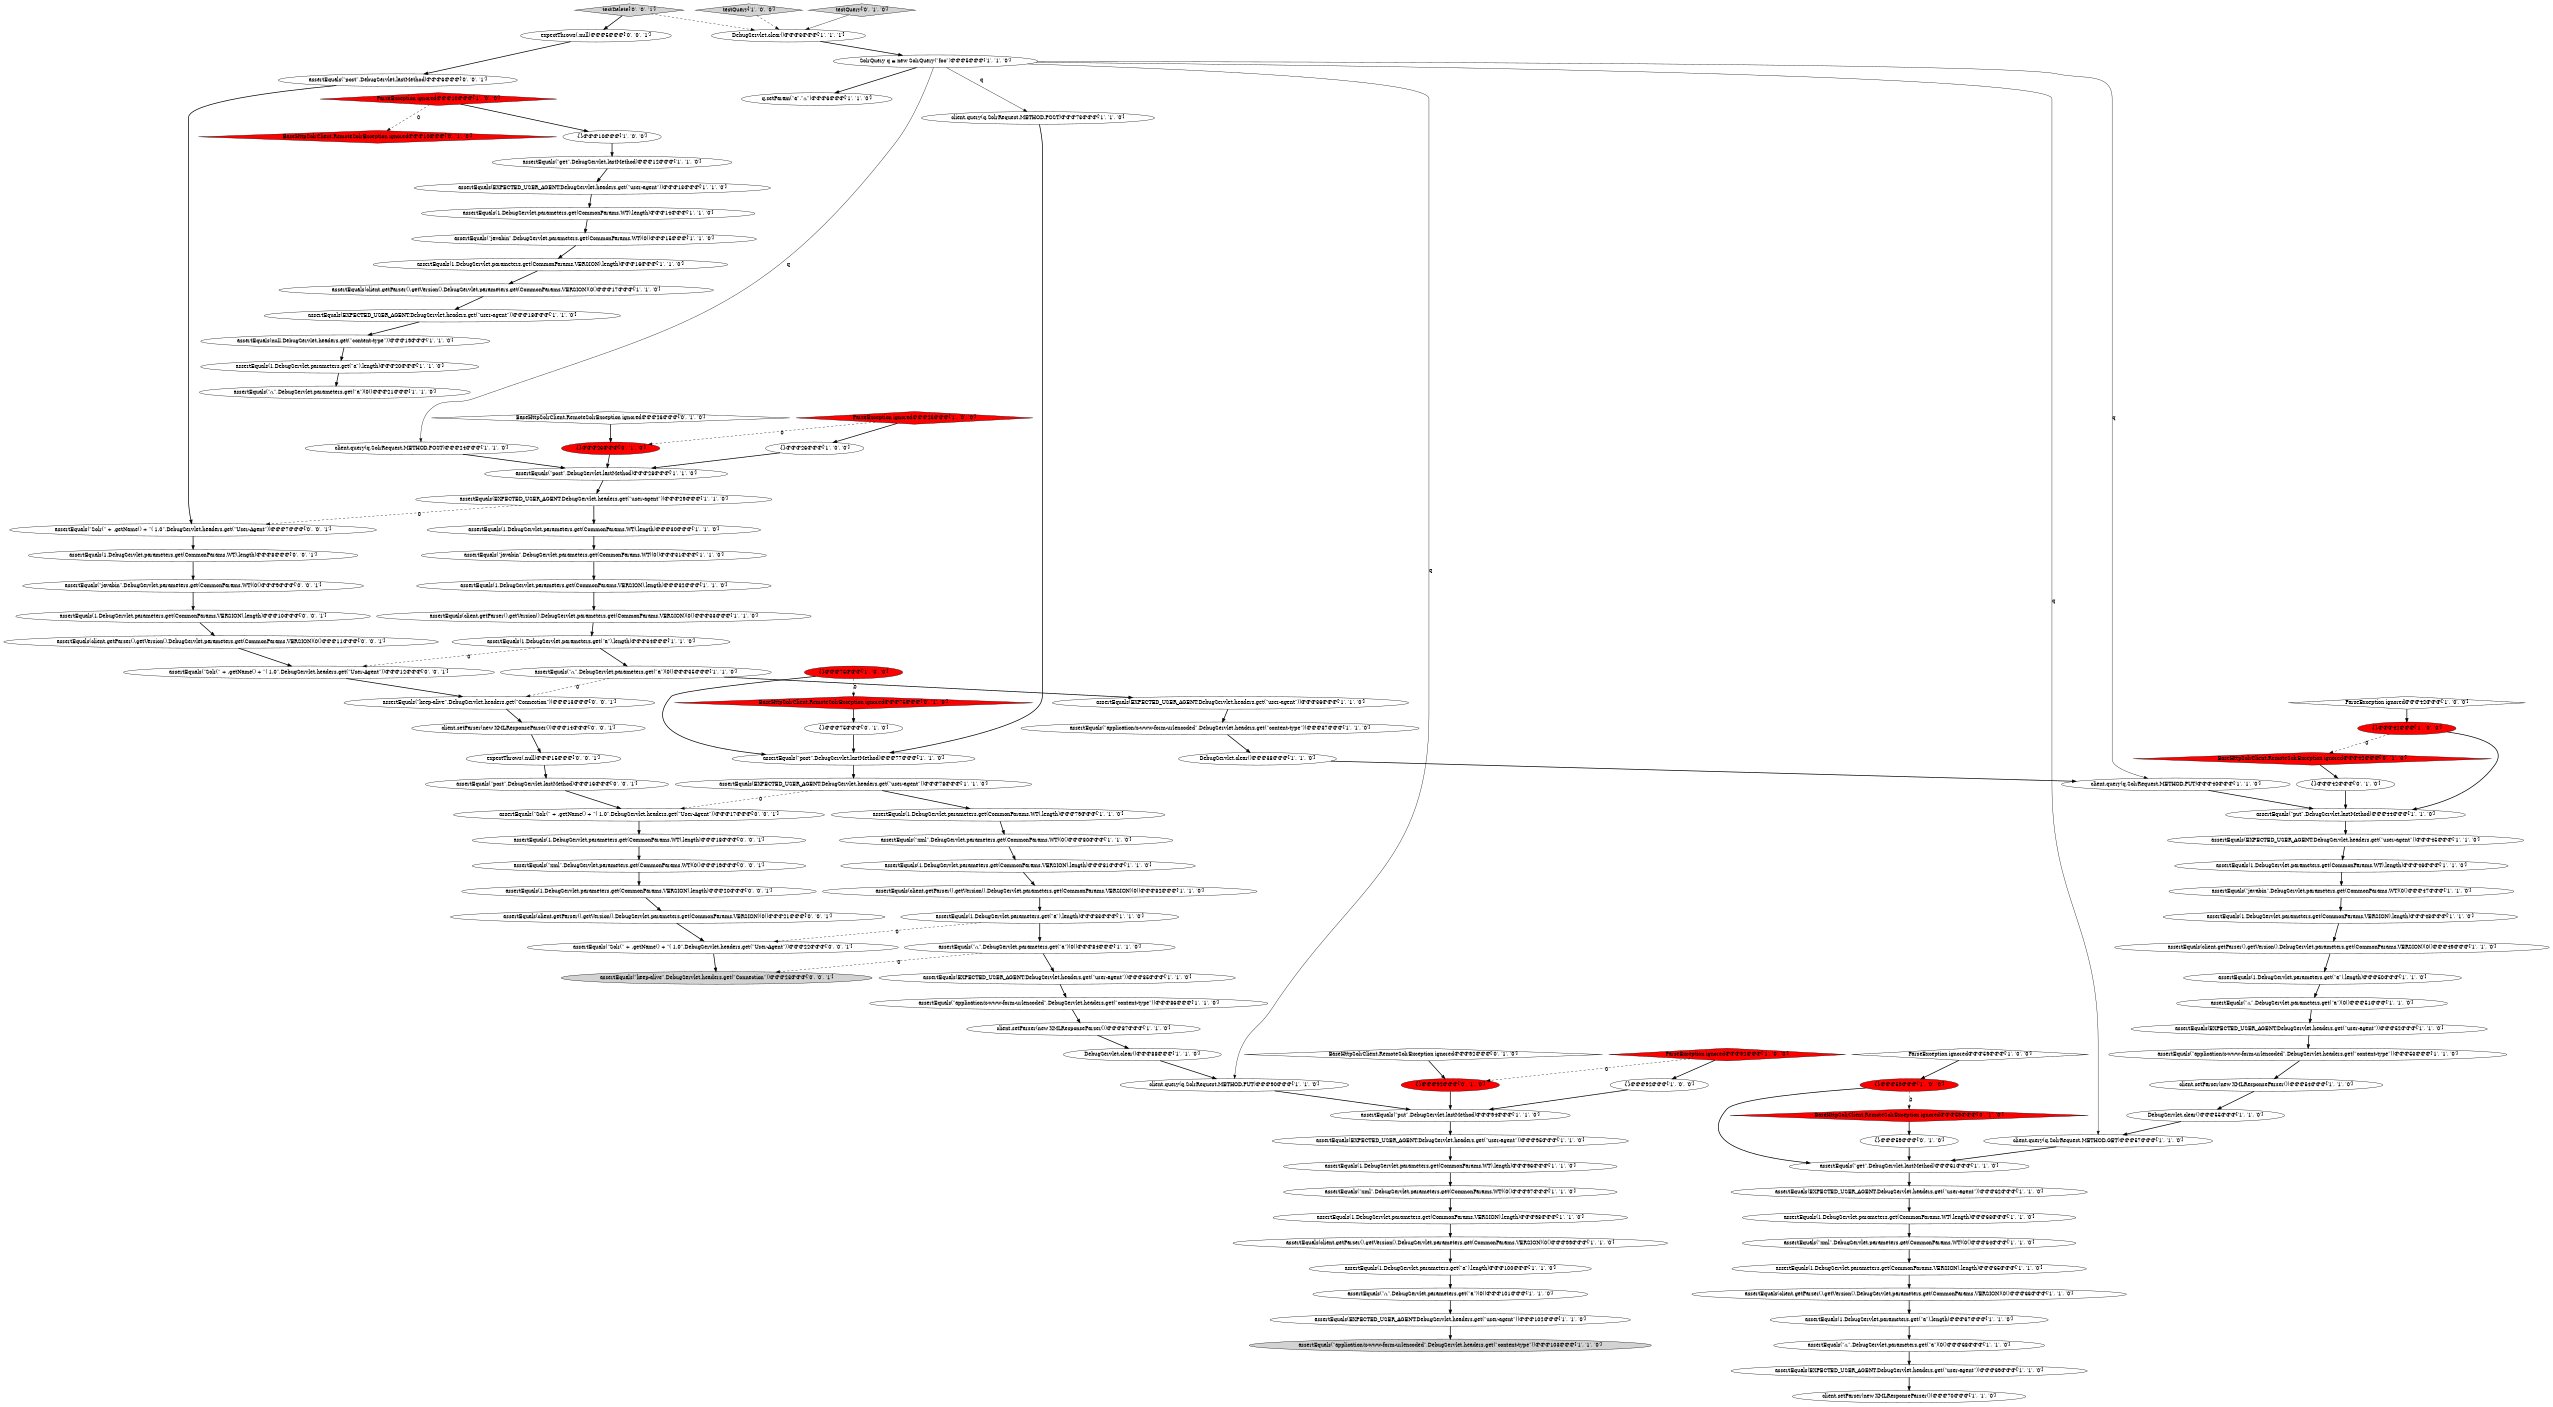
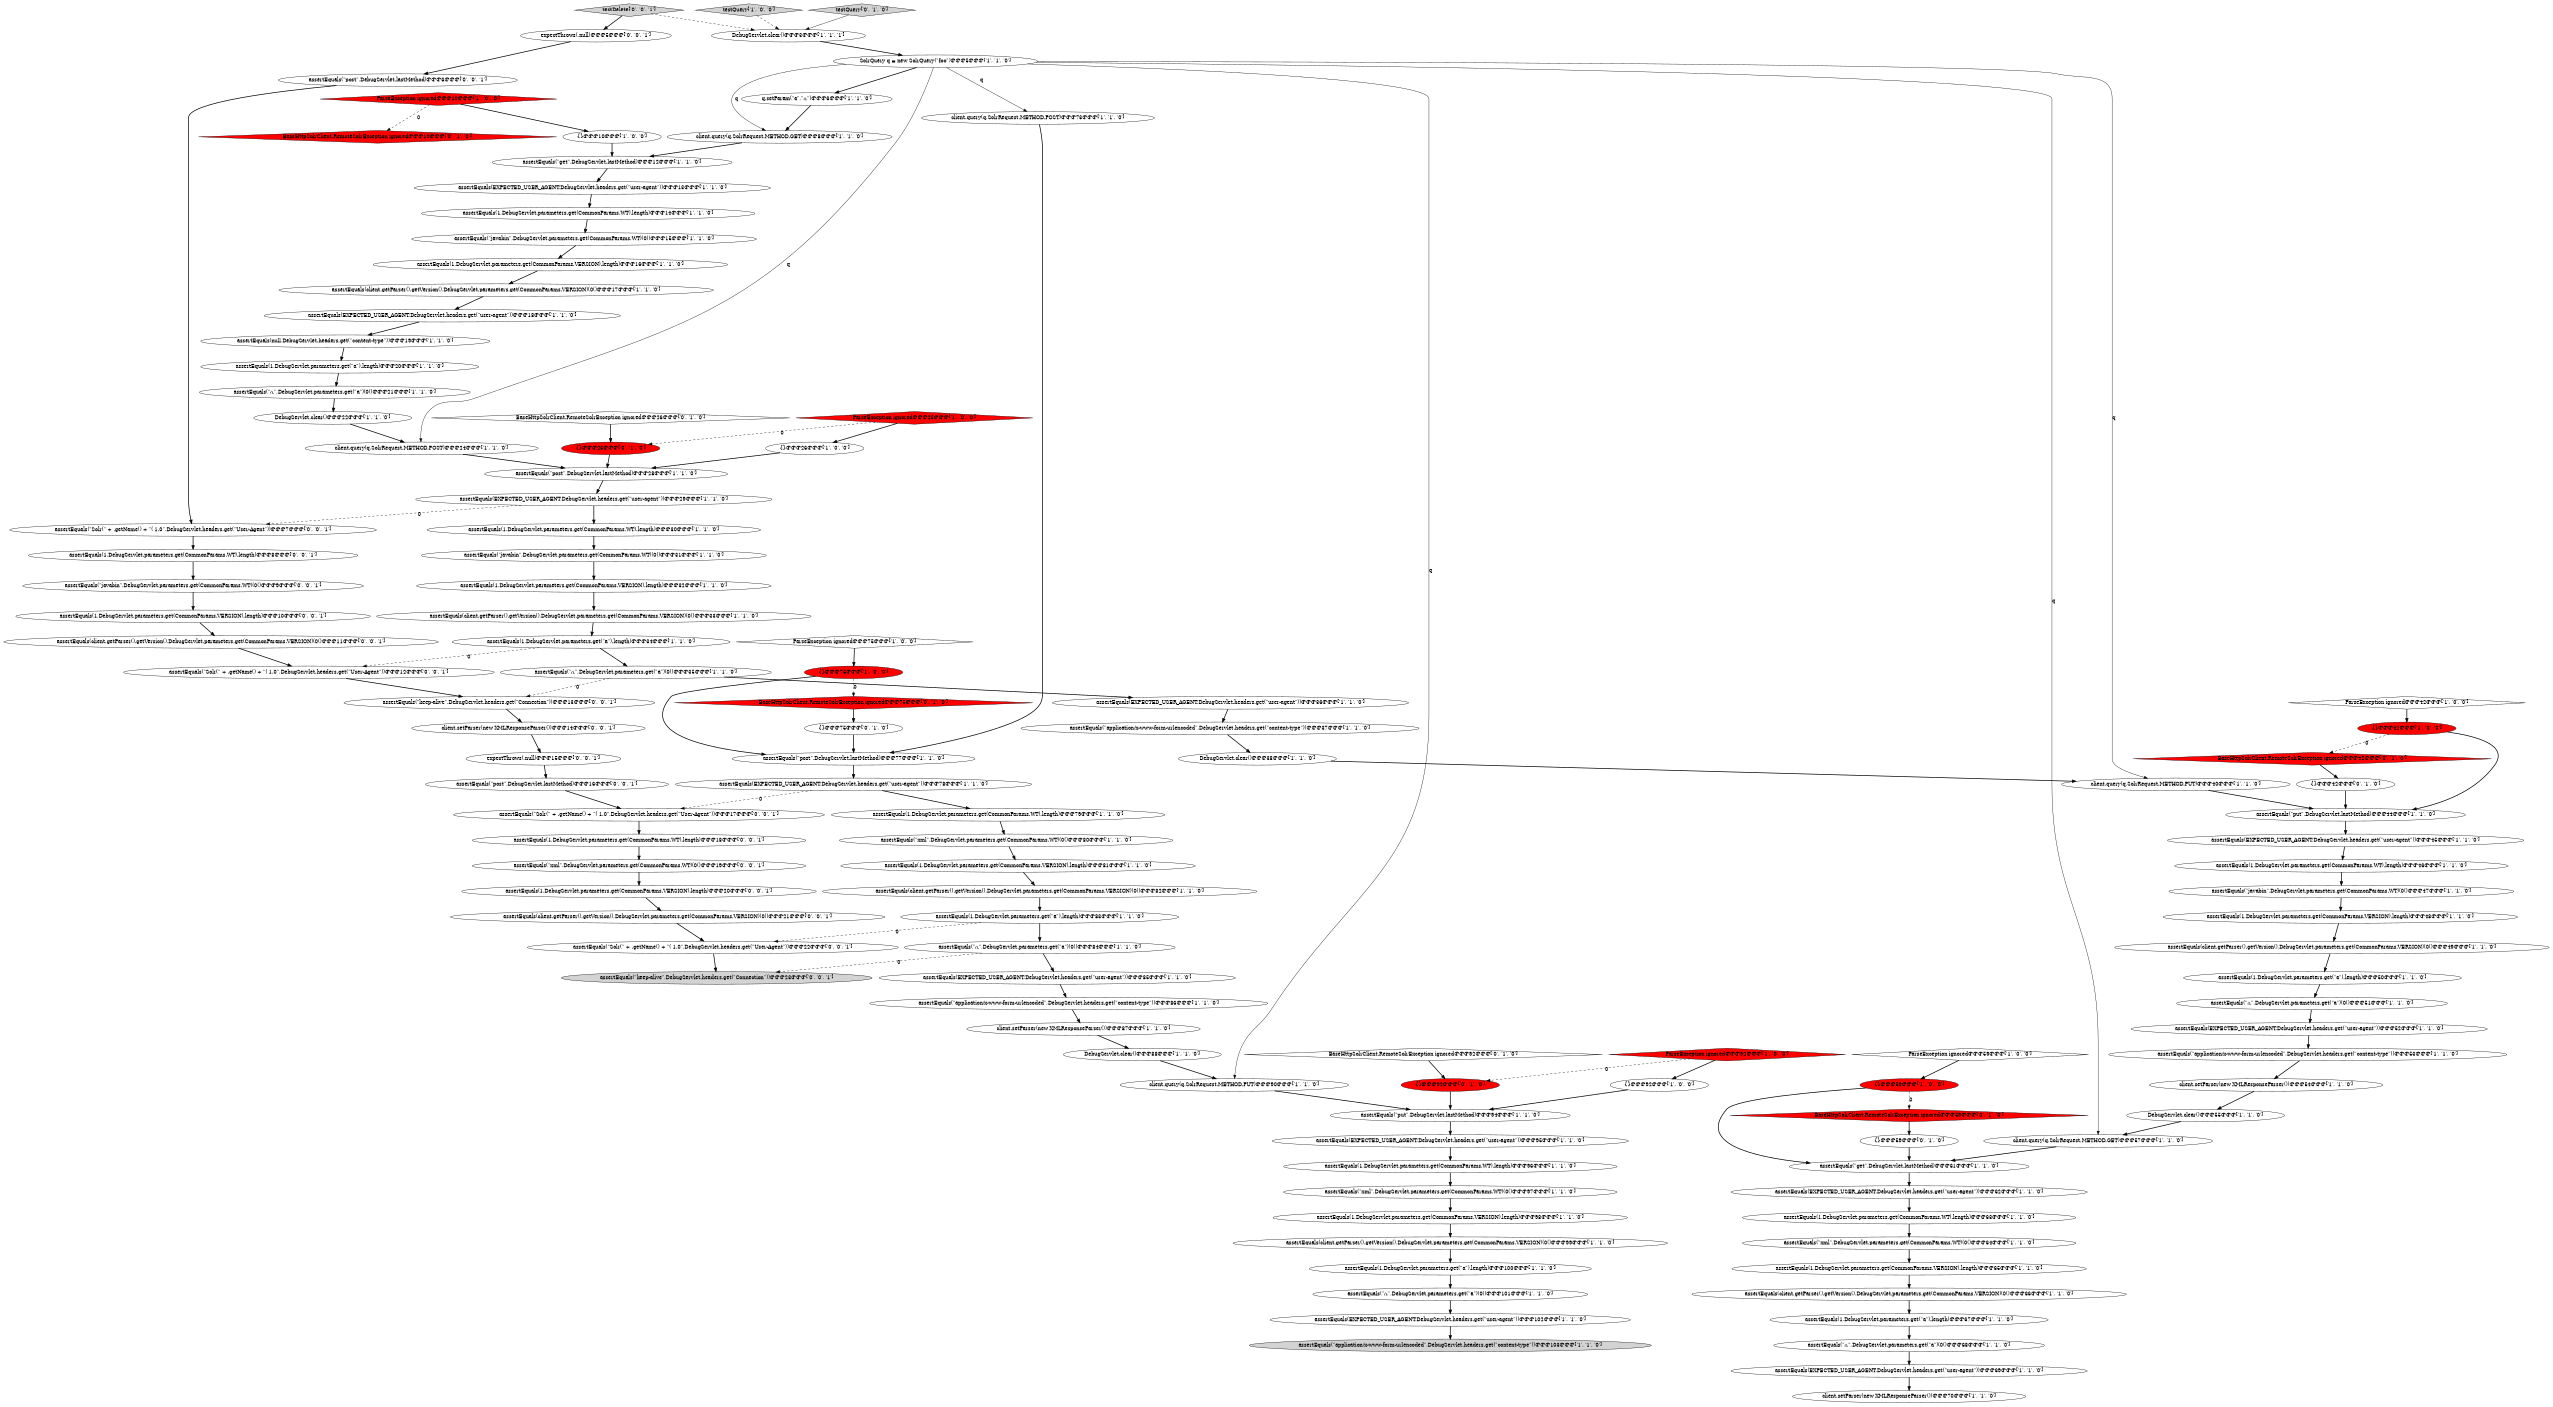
node "client.query(q,SolrRequest.METHOD.GET)@@@8@@@['1', '1', '0']": added
node "DebugServlet.clear()@@@22@@@['1', '1', '0']": added
node "ParseException ignored@@@75@@@['1', '0', '0']": added
